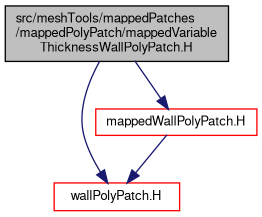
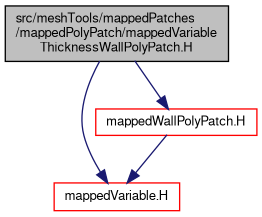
node "wallPolyPatch.H": label "wallPolyPatch.H" -> "mappedVariable.H"
